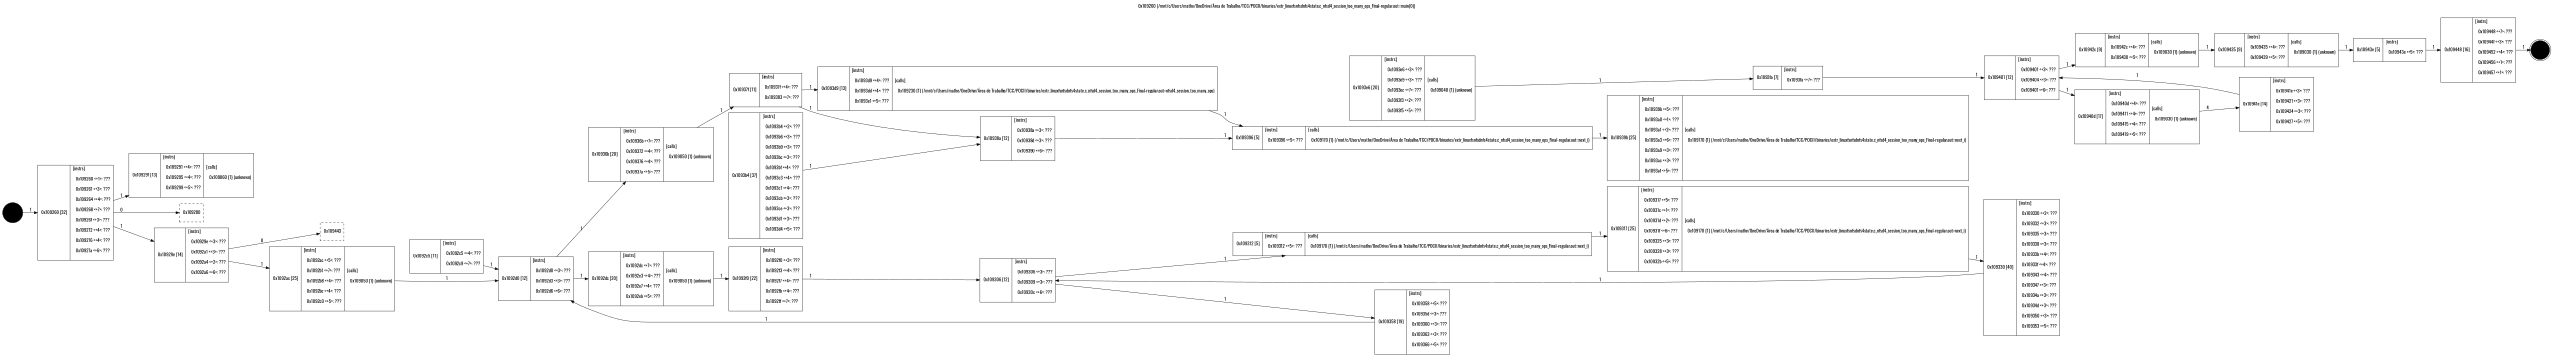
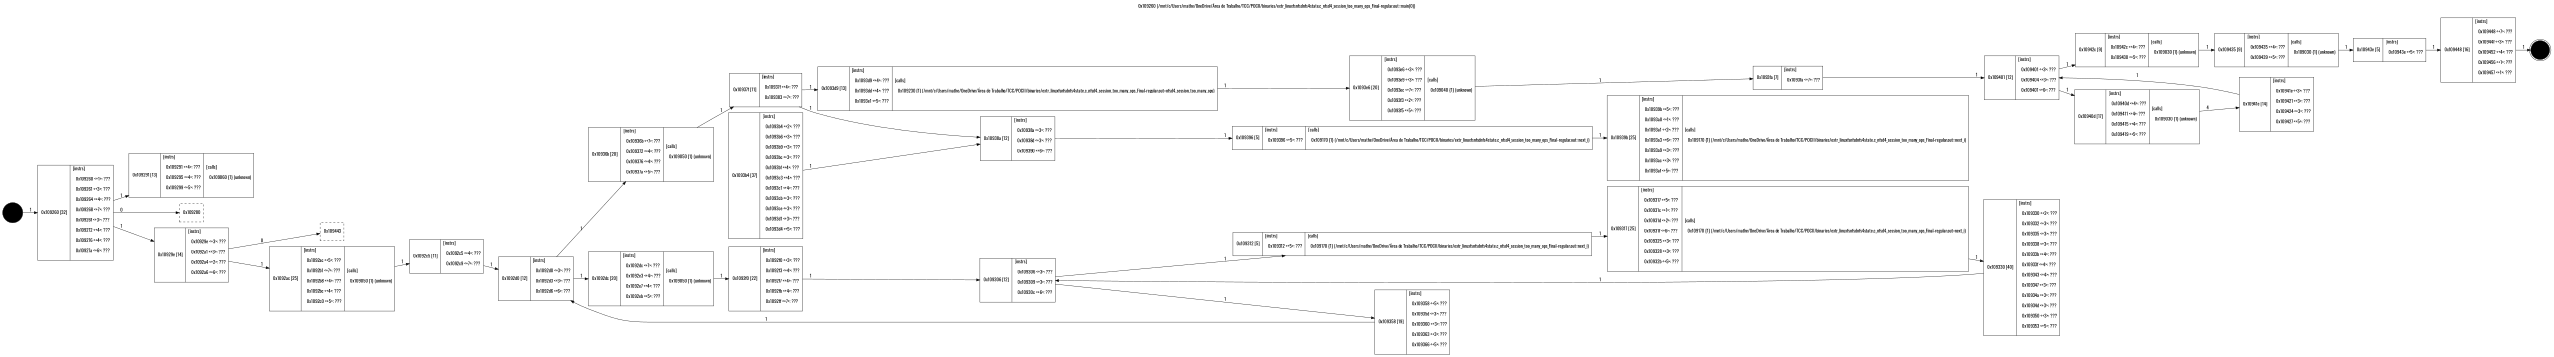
edge "0x1093d9 [13]" -> "0x109396 [5]": now "0x1093d9 [13]" -> "0x1093e6 [20]"
edge "0x1092ac [25]" -> "0x1092d0 [12]": now "0x1092ac [25]" -> "0x1092c5 [11]"
